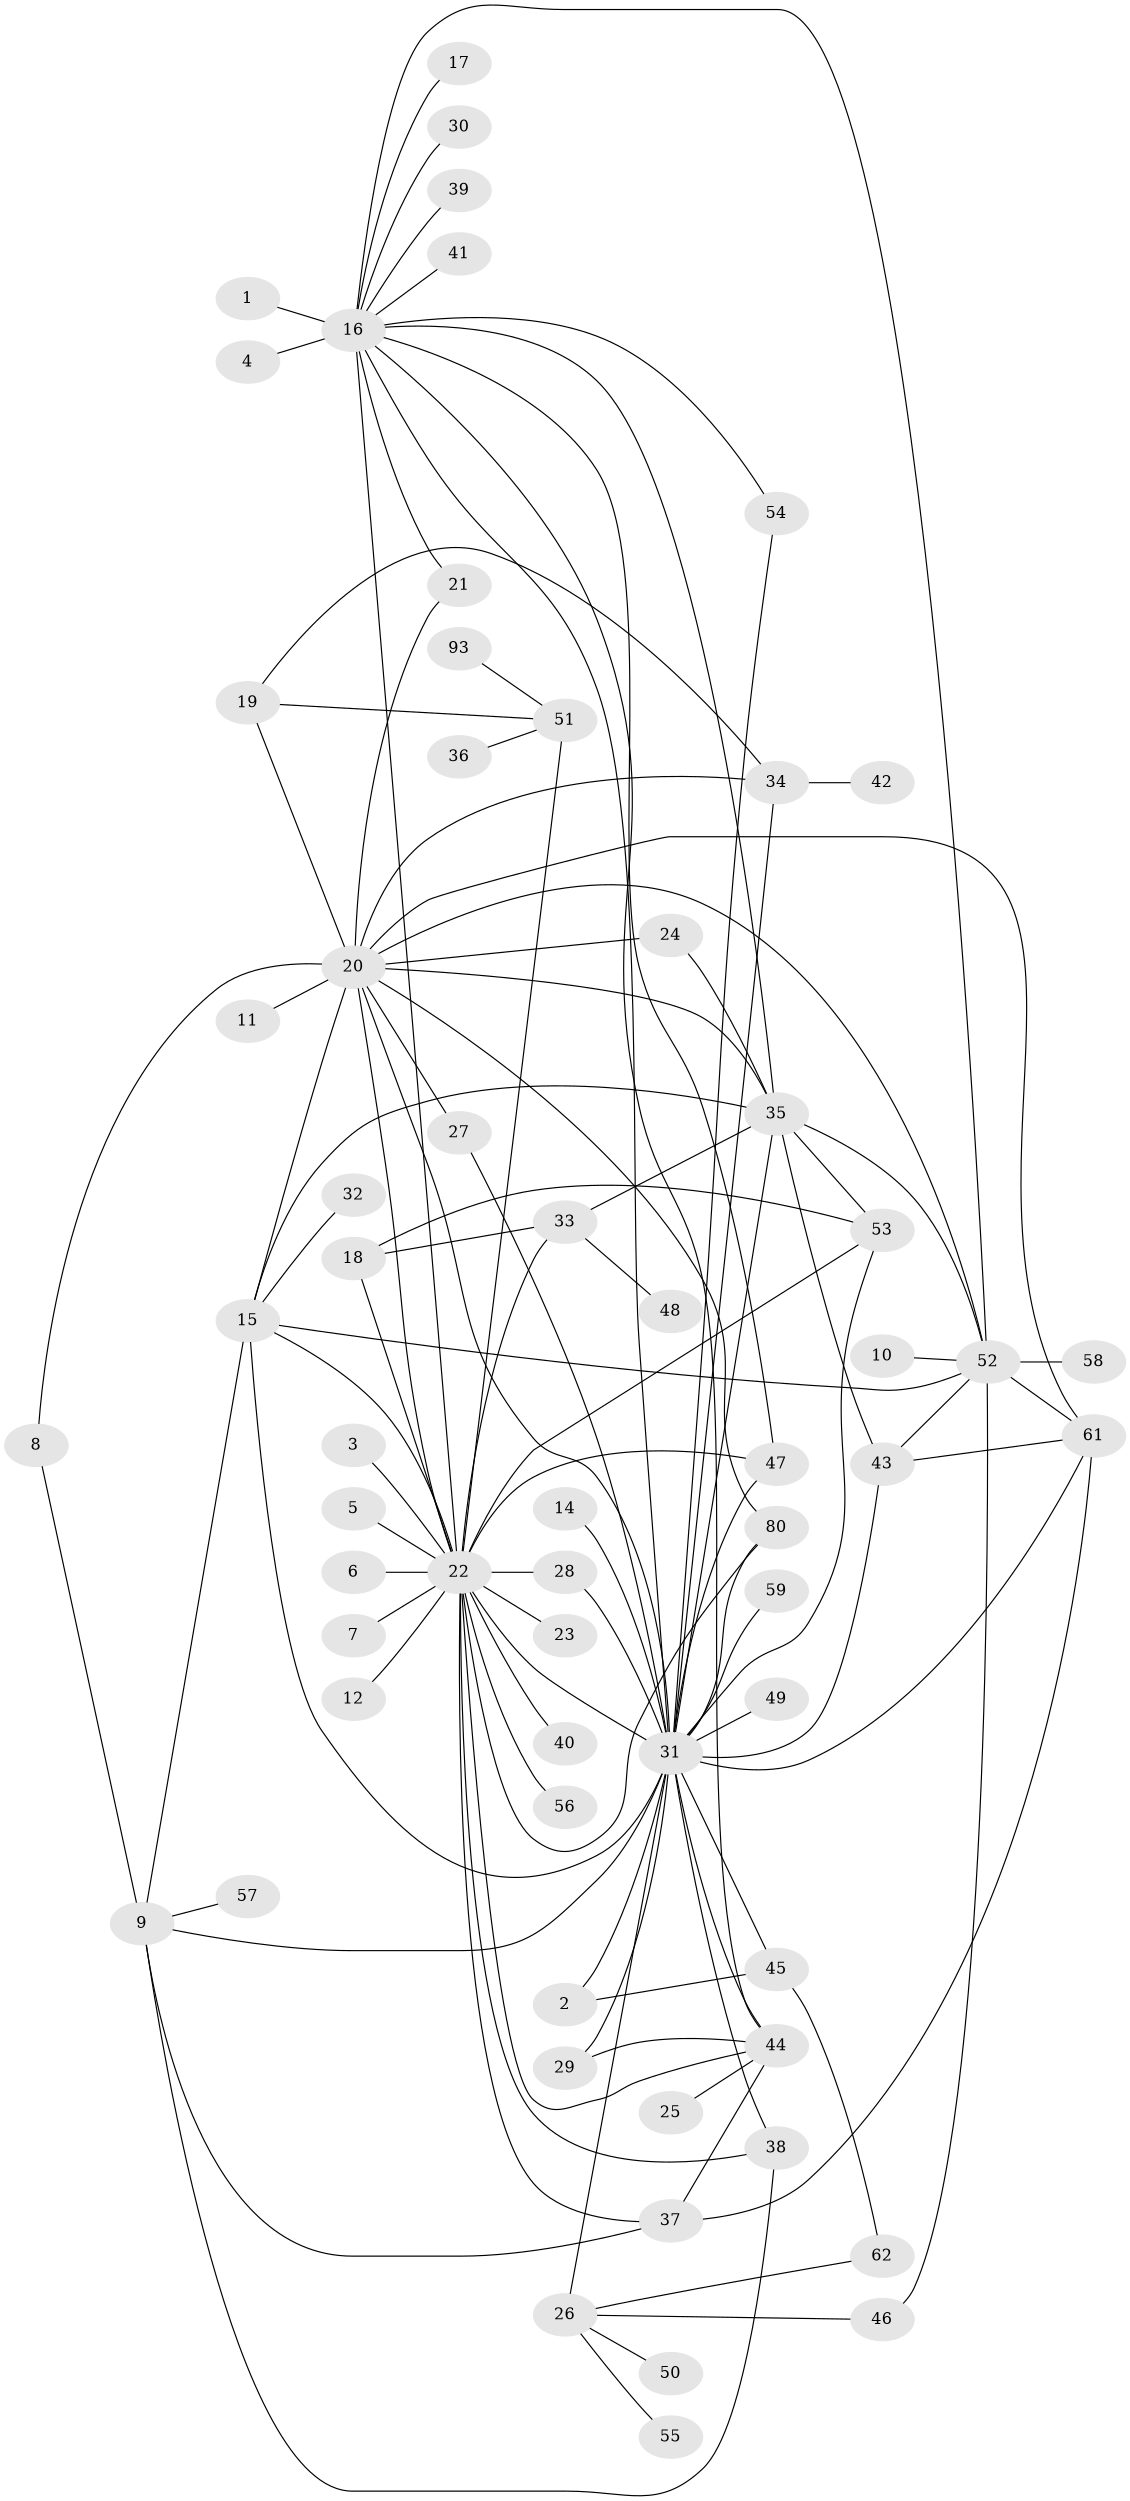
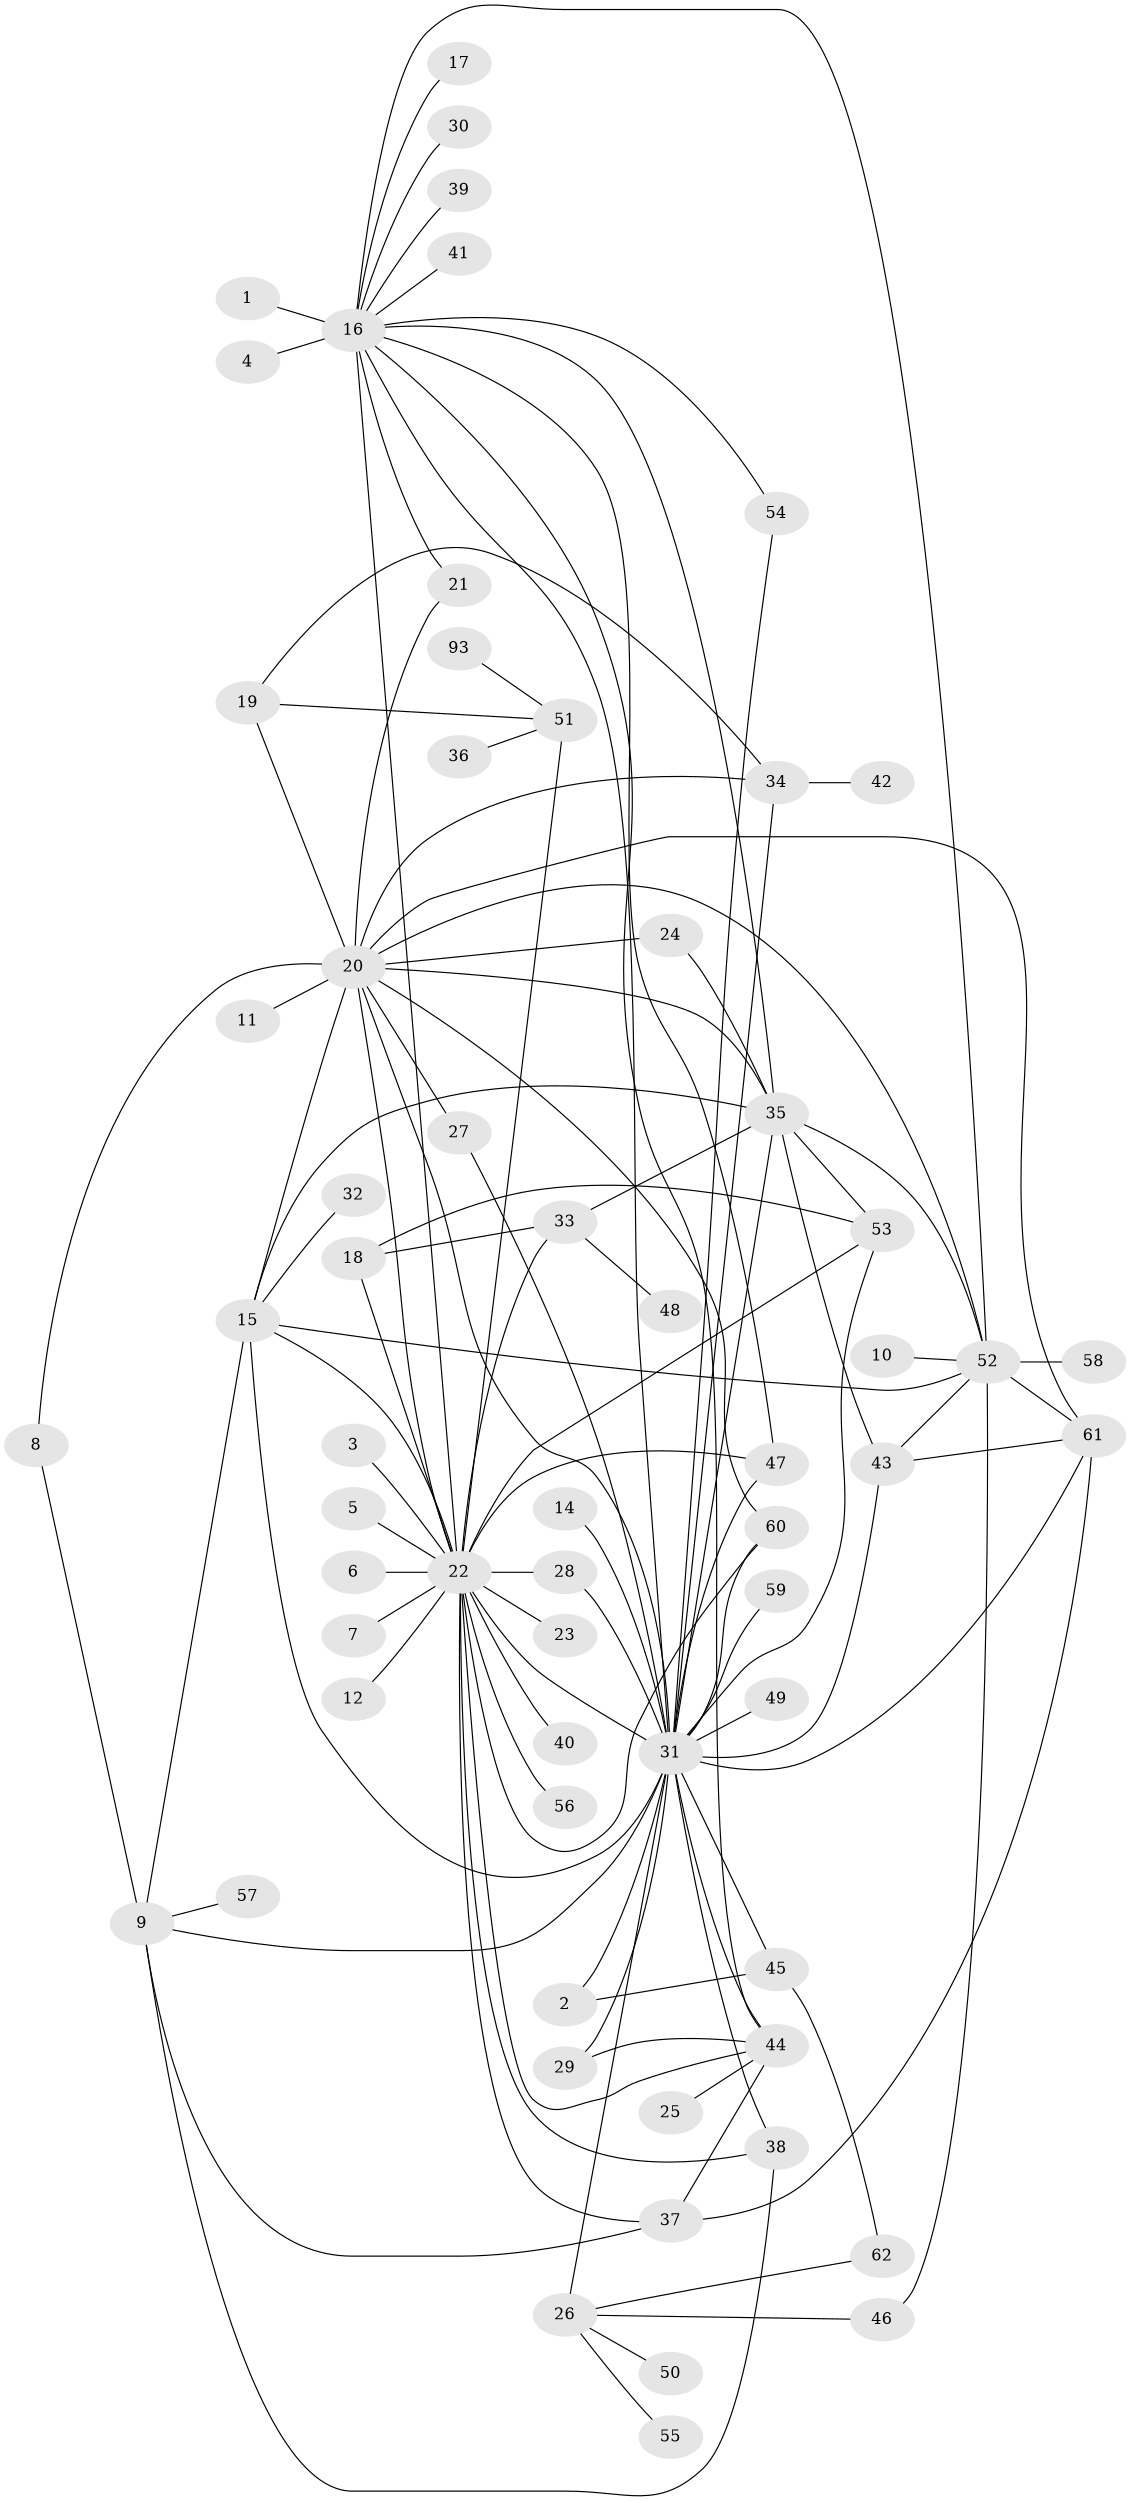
node "80": label "80" -> "60"
